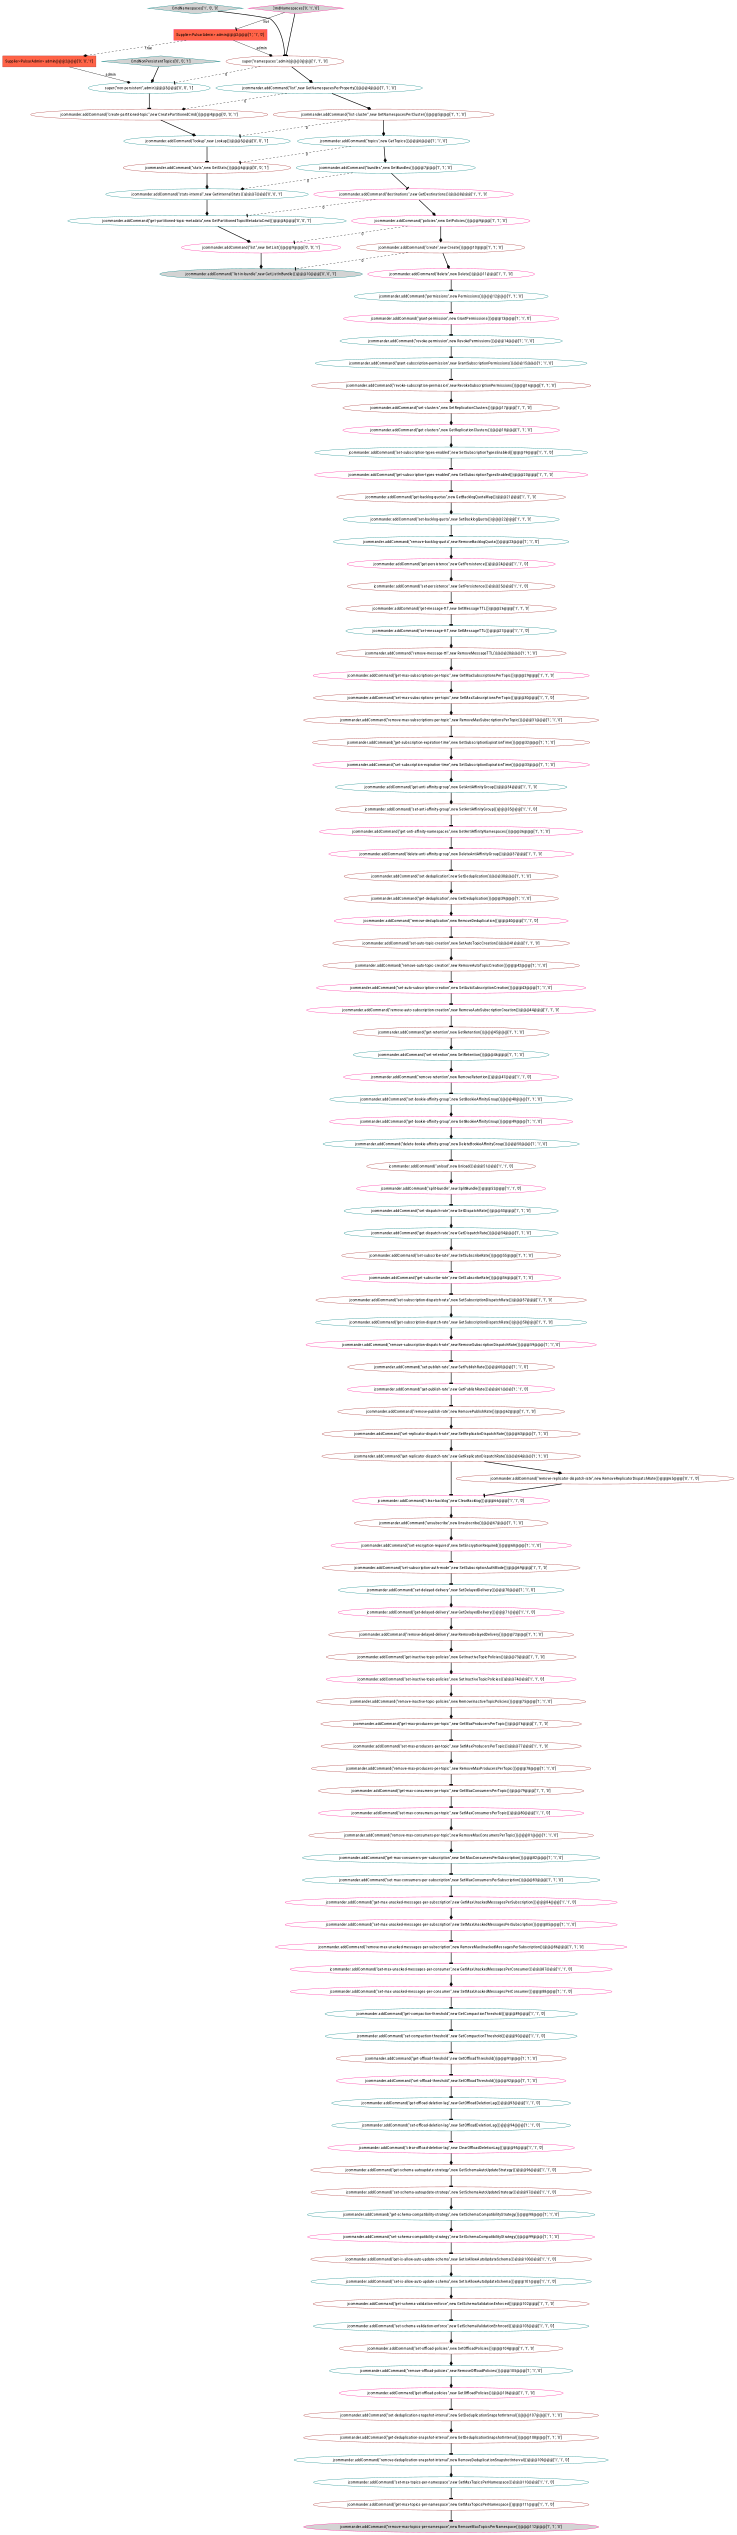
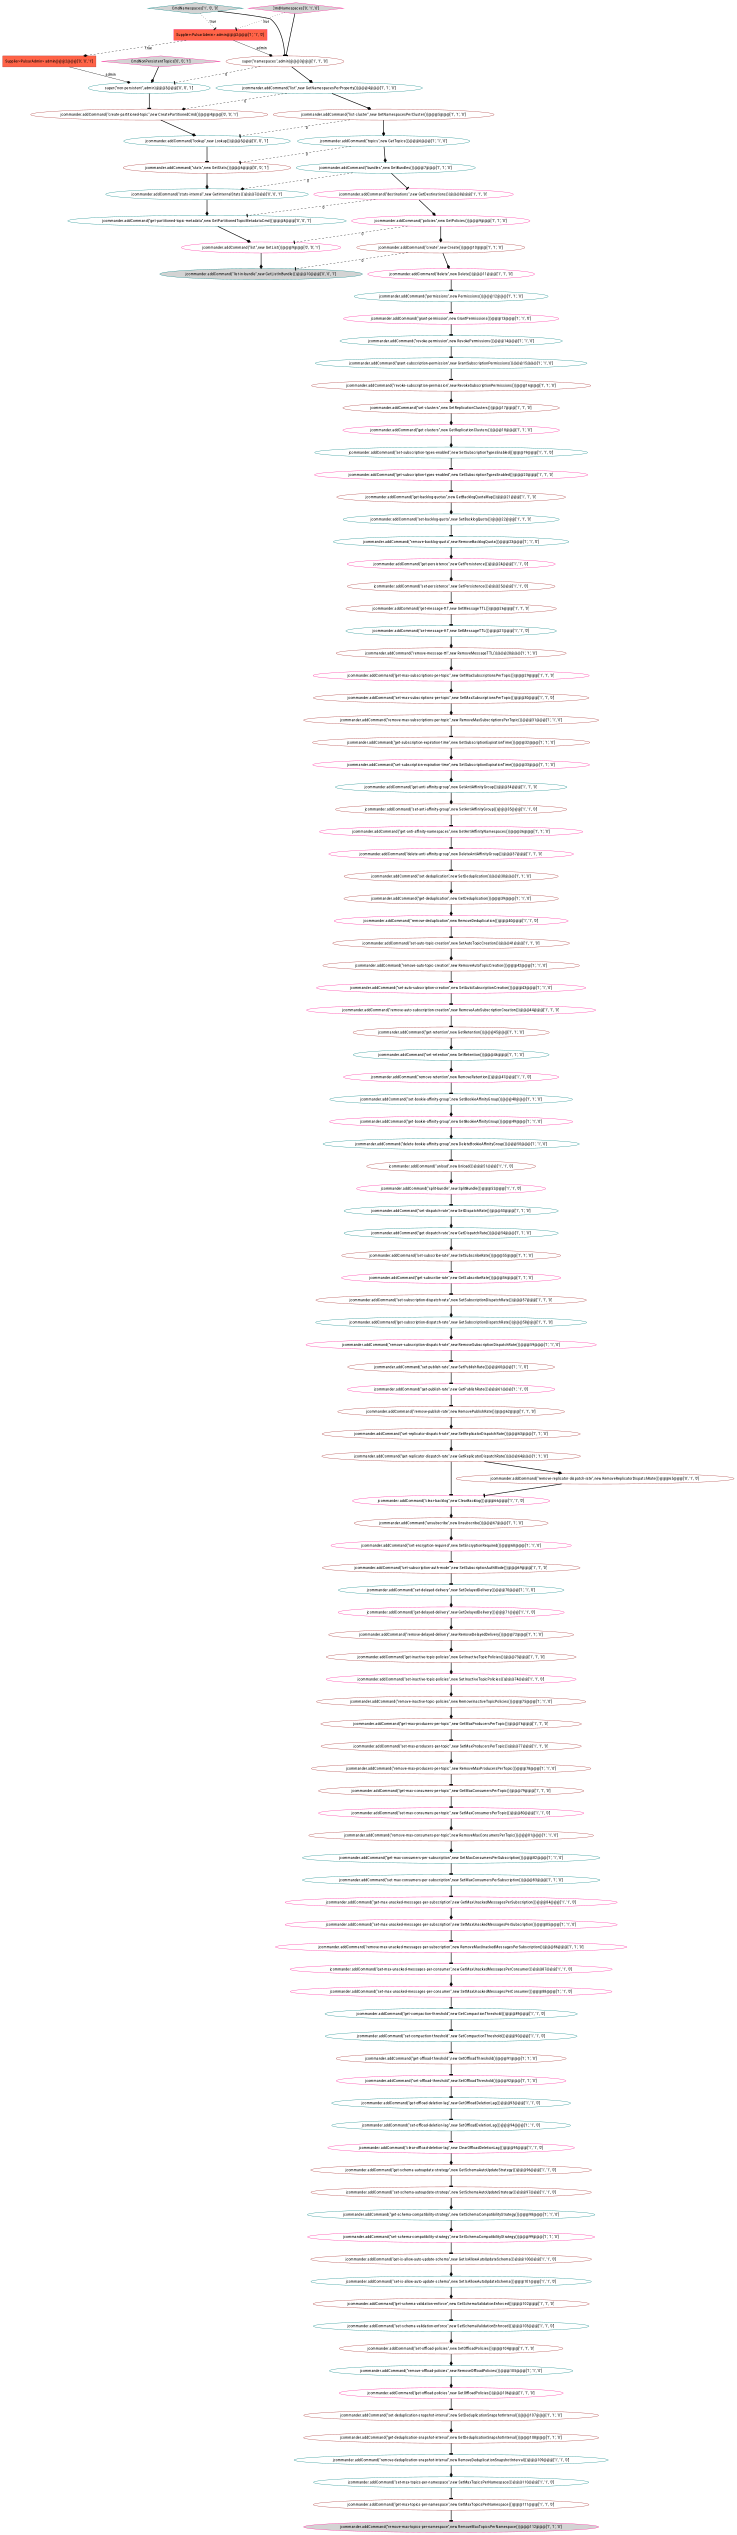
edge "CmdNamespaces['1', '0', '0']" -> "Supplier<PulsarAdmin> admin@@@2@@@['1', '1', '0']": added, label "true"
edge "CmdNamespaces['0', '1', '0']" -> "Supplier<PulsarAdmin> admin@@@2@@@['1', '1', '0']": style solid -> dotted
node "CmdNonPersistentTopics['0', '0', '1']": color teal -> deeppink
